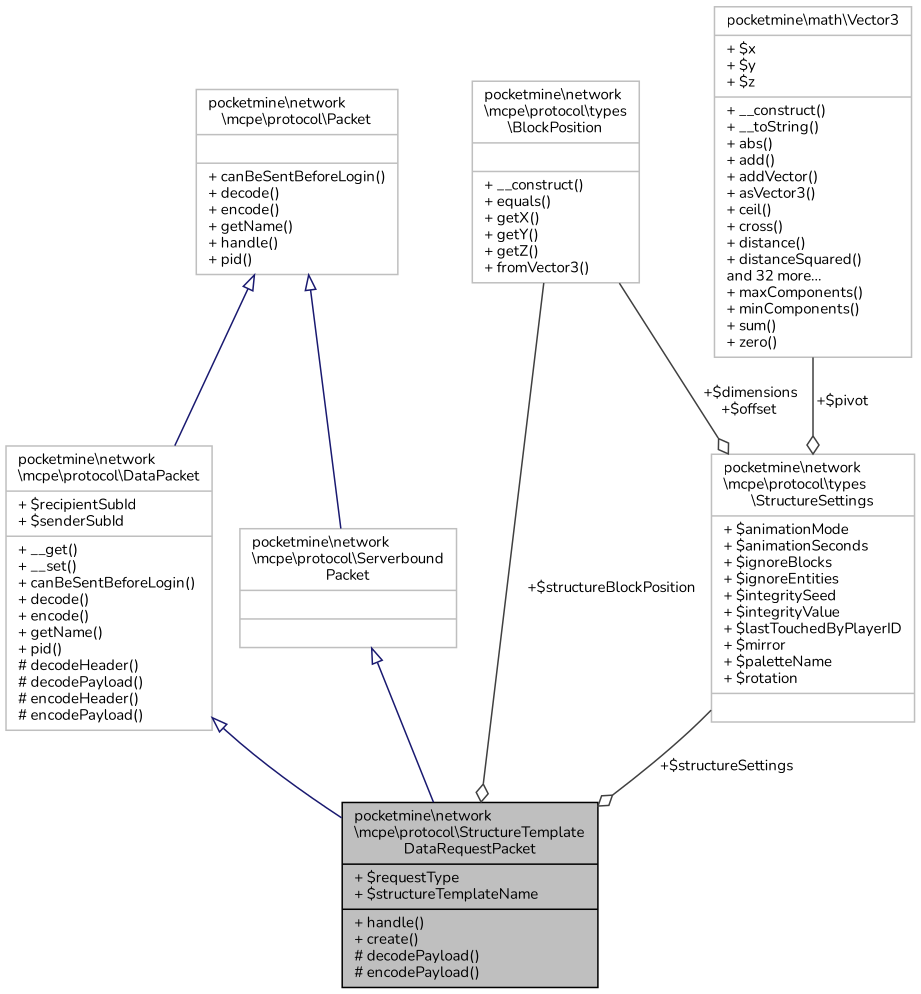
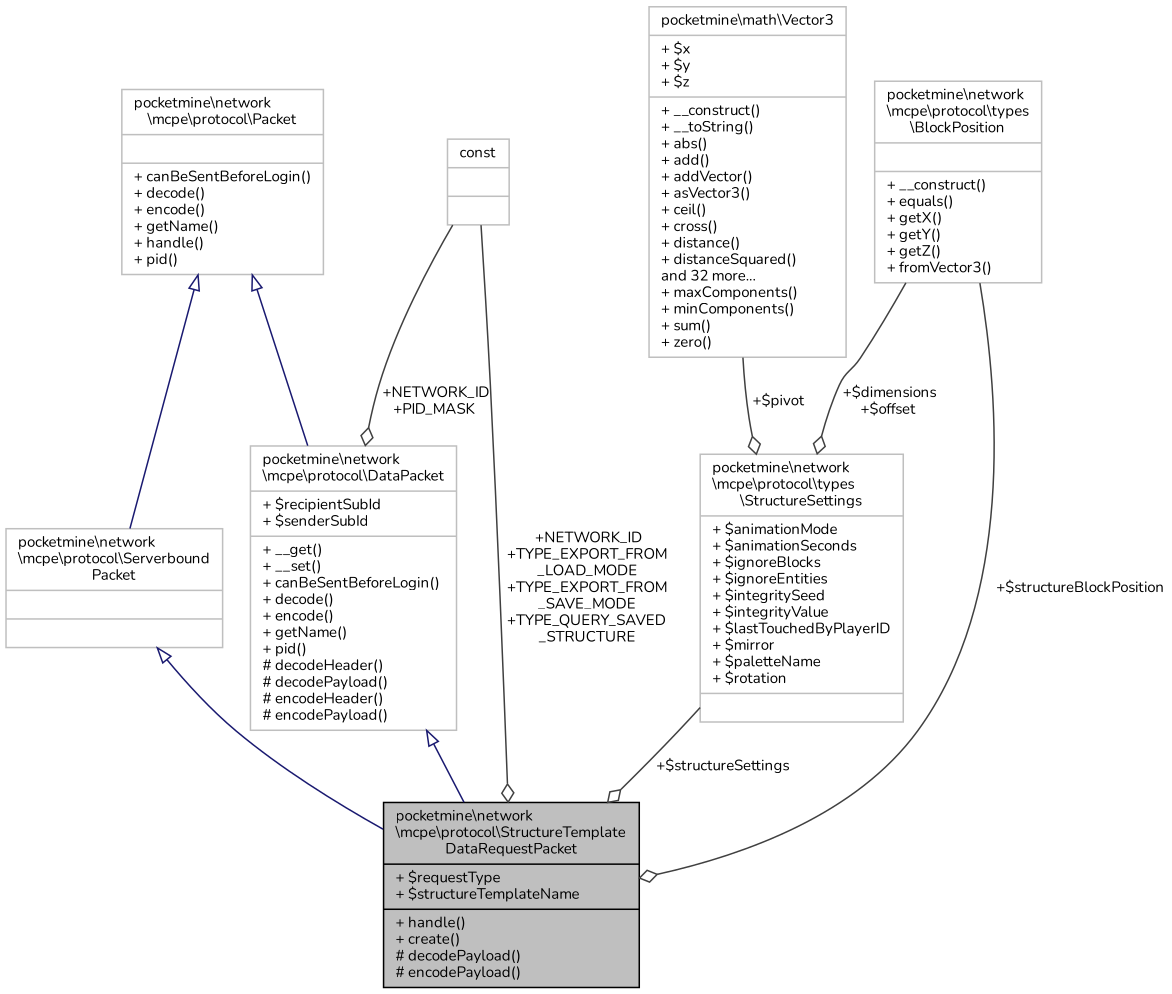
node "const": added
